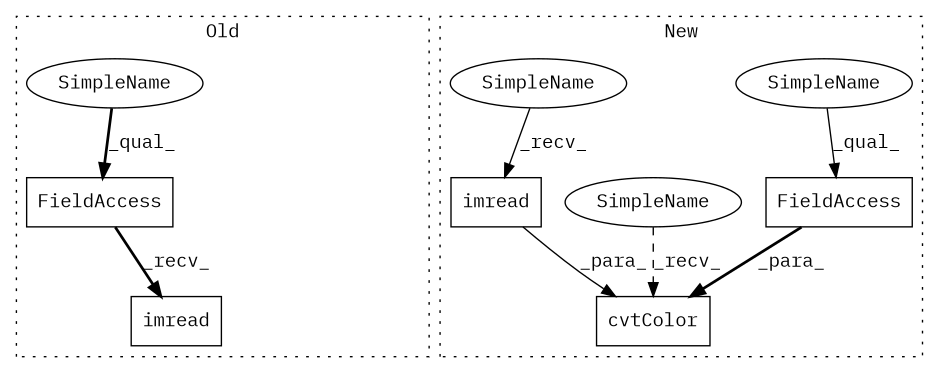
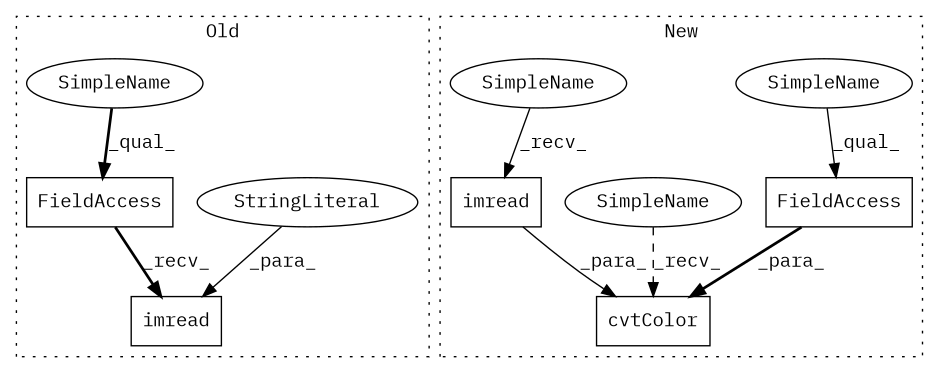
node "StringLiteral": added
